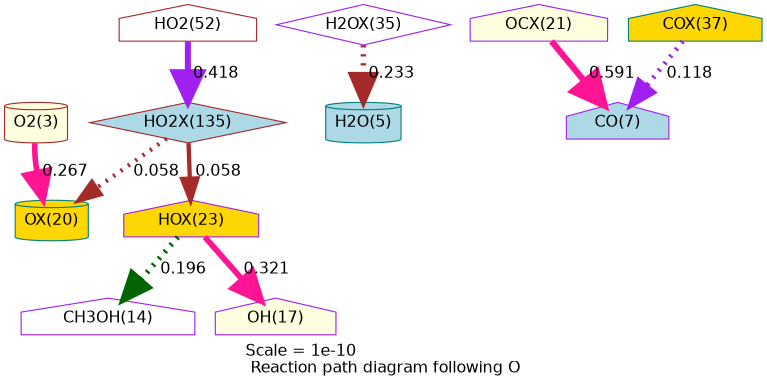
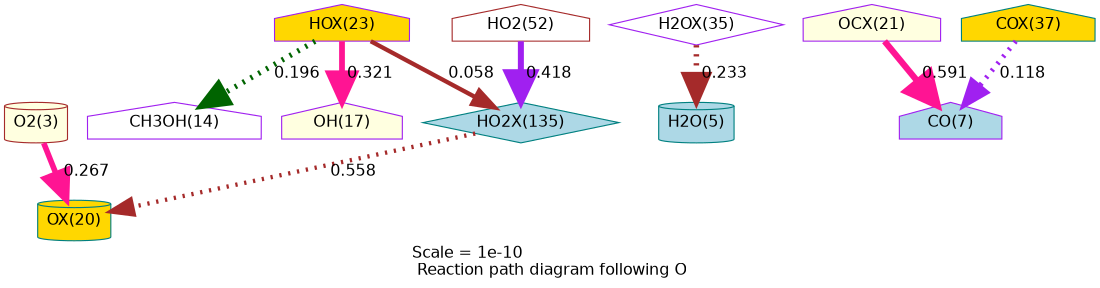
node "HO2X(135)": color brown -> teal
edge "HO2X(135)" -> "HOX(23)": reversed
edge "HO2X(135)" -> "OX(20)": label " 0.058" -> " 0.558"
